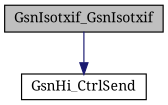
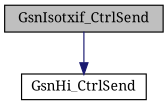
node "GsnIsotxif_GsnIsotxif": label "GsnIsotxif_GsnIsotxif" -> "GsnIsotxif_CtrlSend"
